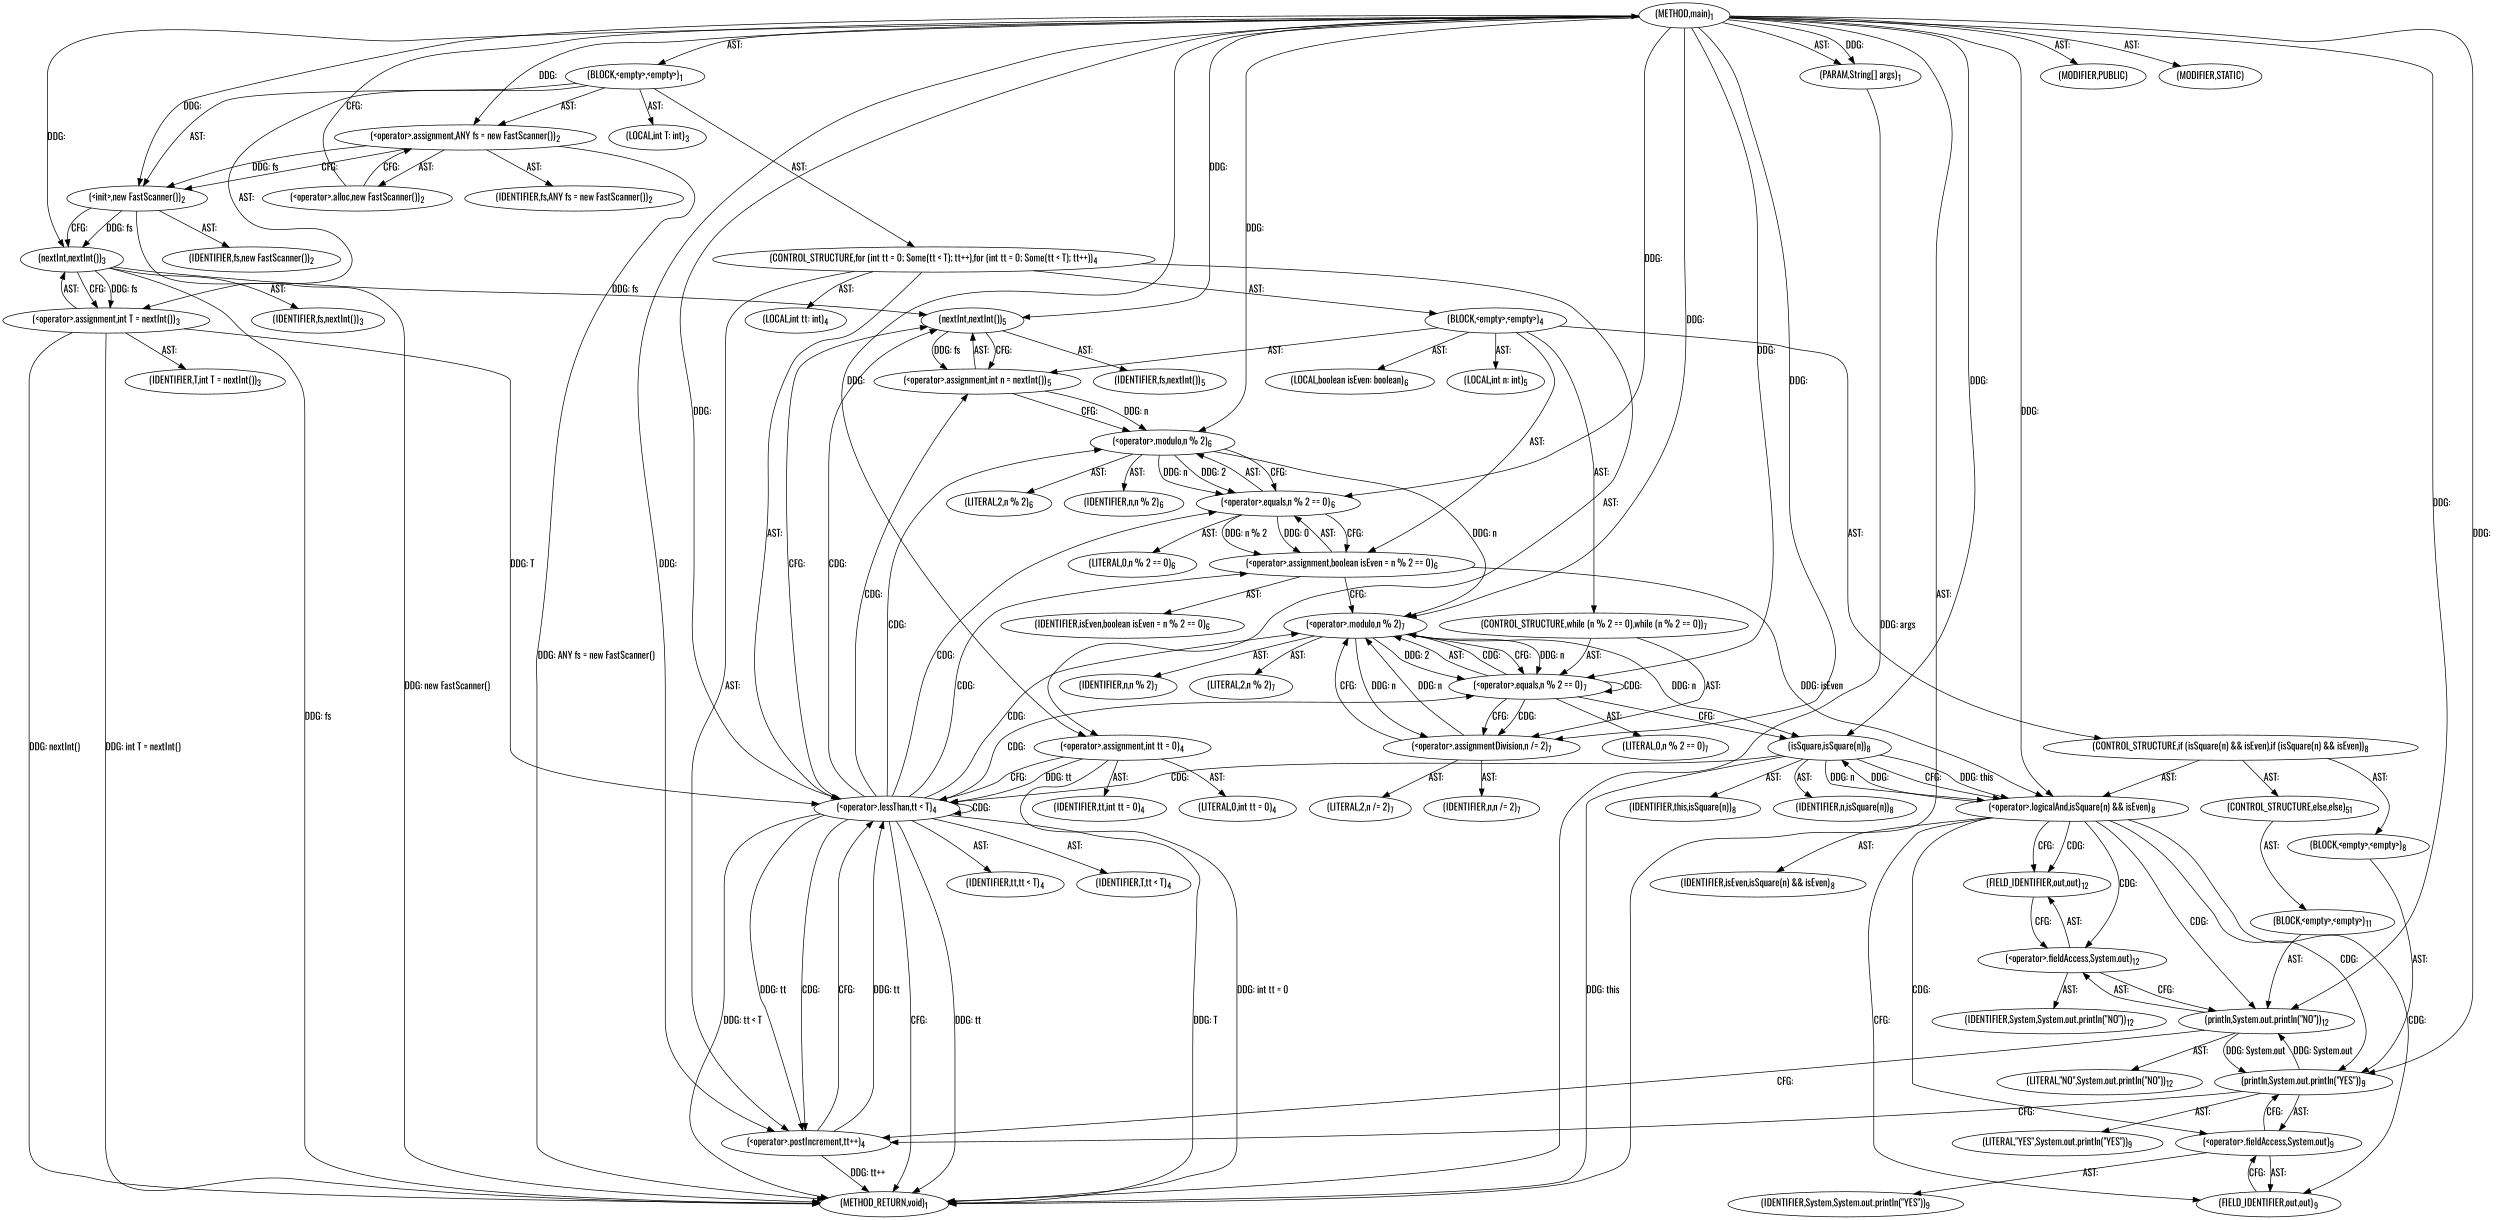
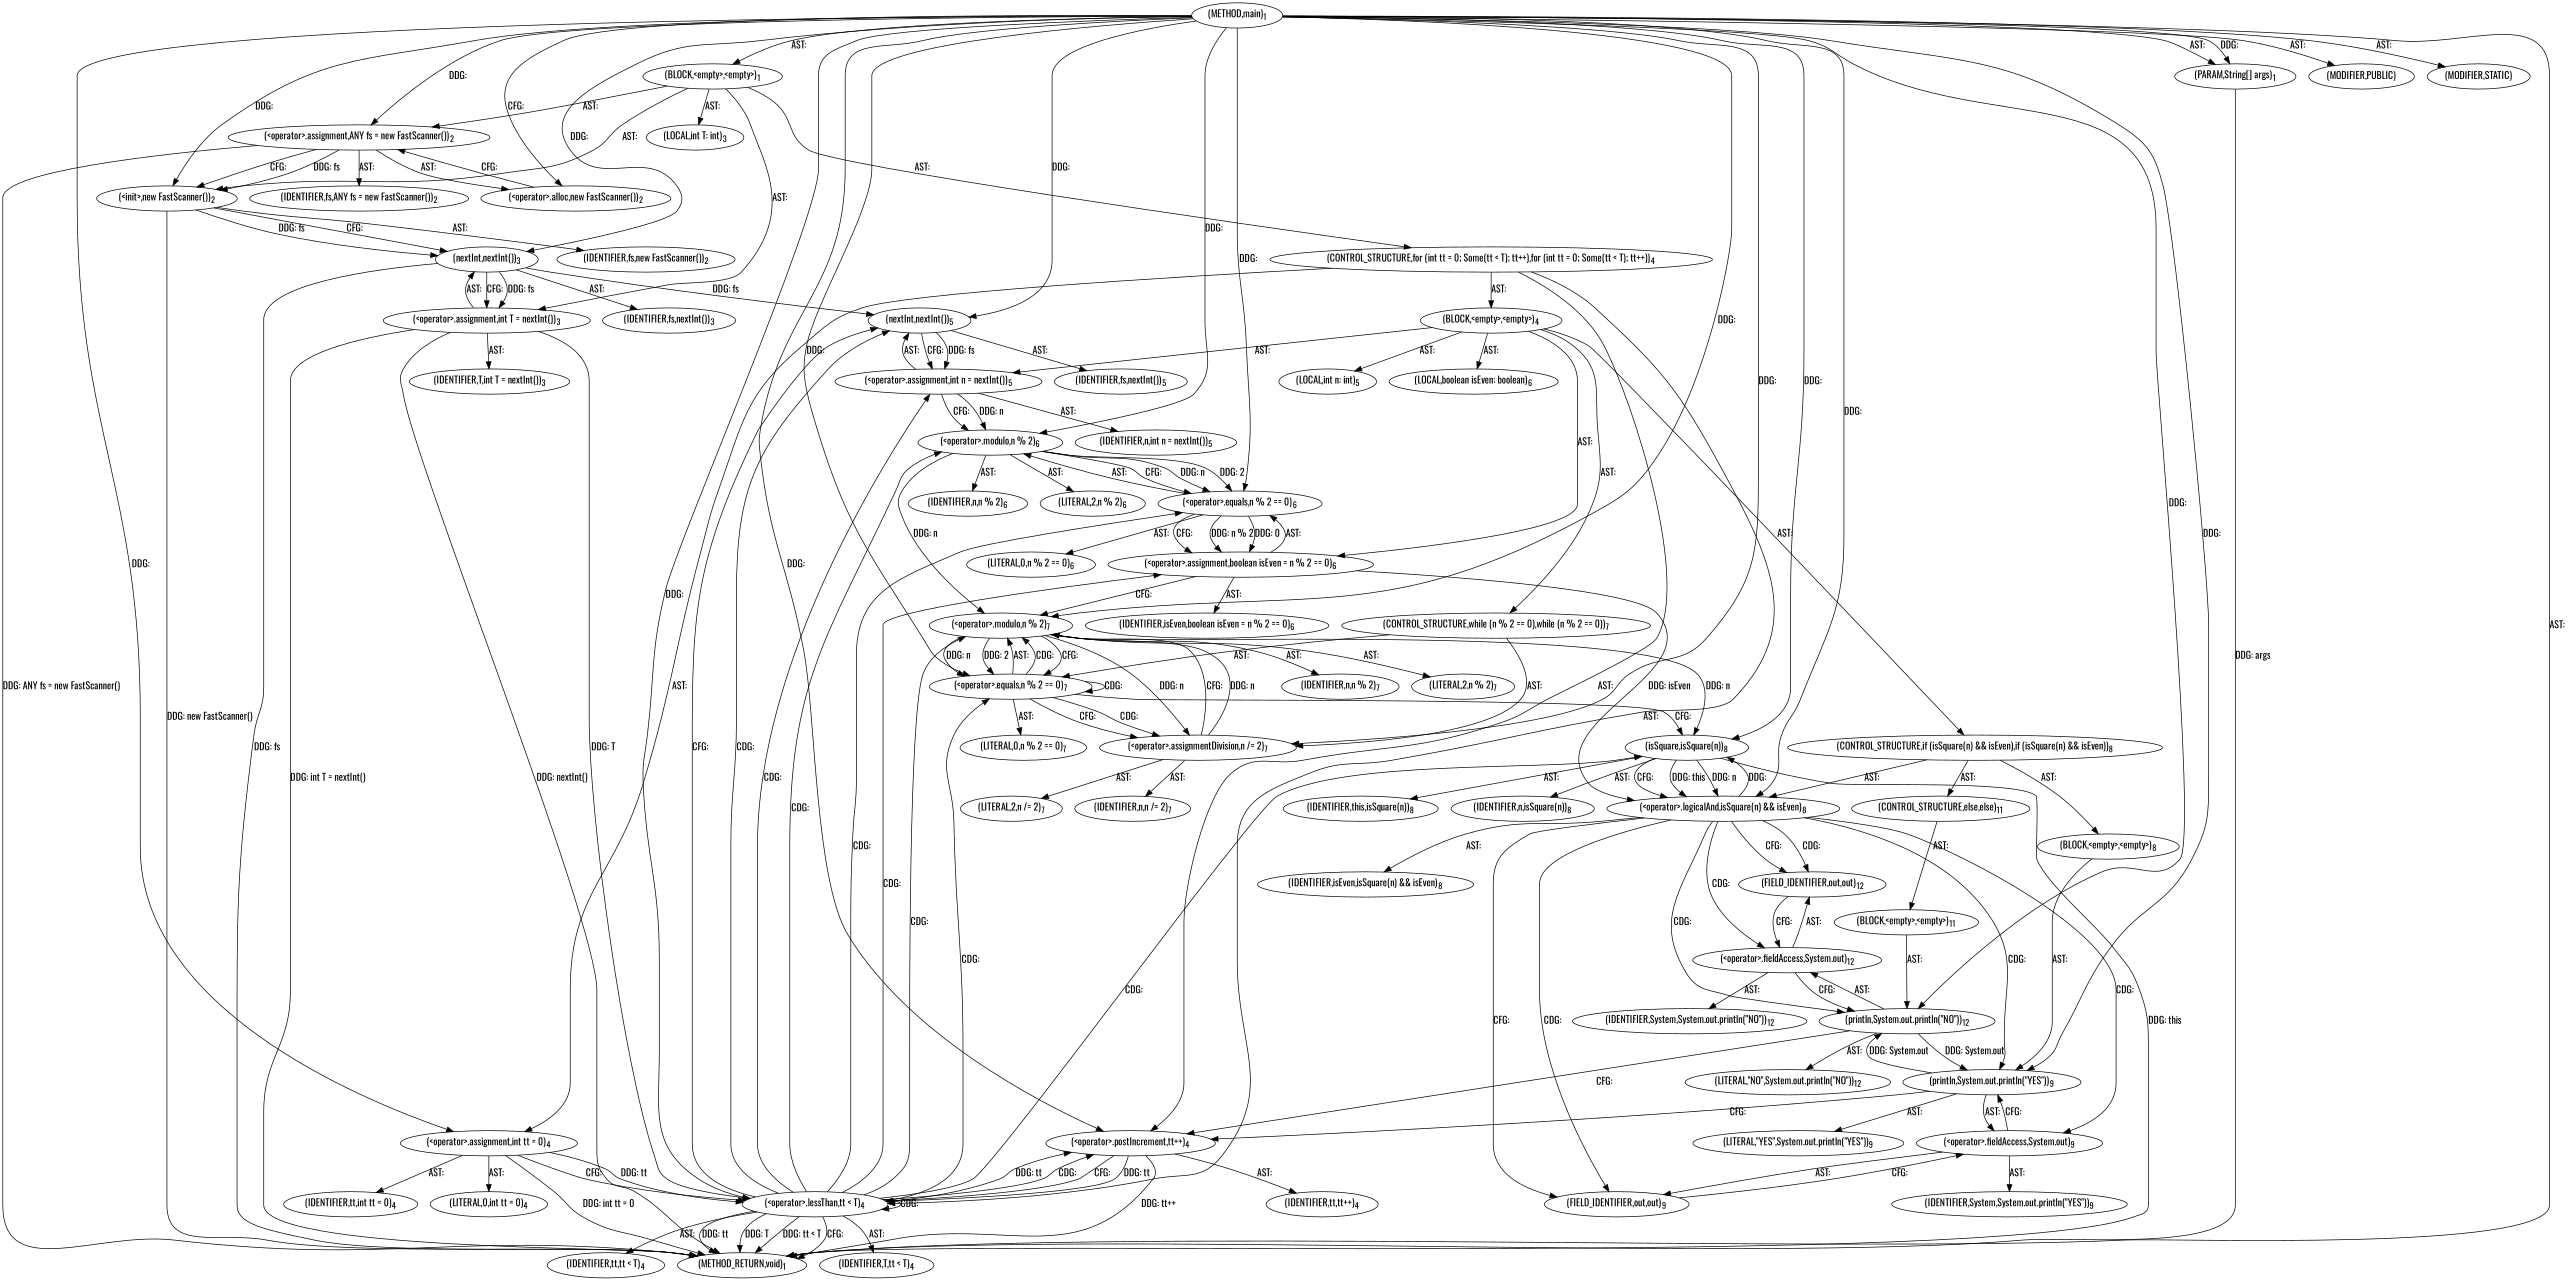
edge "(<operator>.alloc,new FastScanner())" -> "(METHOD,main)": reversed
node "(LOCAL,int tt: int)": removed
node "(IDENTIFIER,n,int n = nextInt())": added
edge "(isSquare,isSquare(n))" -> "(<operator>.lessThan,tt < T)": reversed
node "(CONTROL_STRUCTURE,else,else)": text "51" -> "11"
node "(IDENTIFIER,tt,tt++)": added
